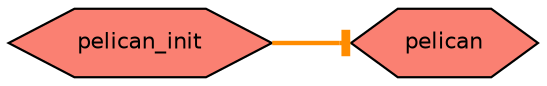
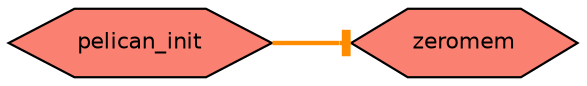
node "pelican": label "pelican" -> "zeromem"
